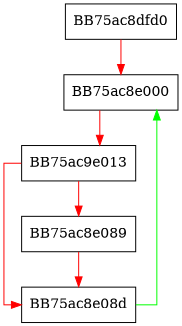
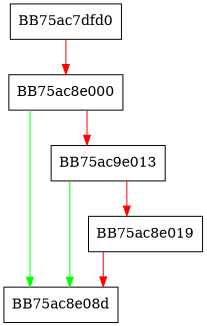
node "BB75ac8dfd0": label "BB75ac8dfd0" -> "BB75ac7dfd0"
edge "BB75ac8e08d" -> "BB75ac8e000": reversed
edge "BB75ac9e013" -> "BB75ac8e08d": color red -> green
node "BB75ac8e089": label "BB75ac8e089" -> "BB75ac8e019"
